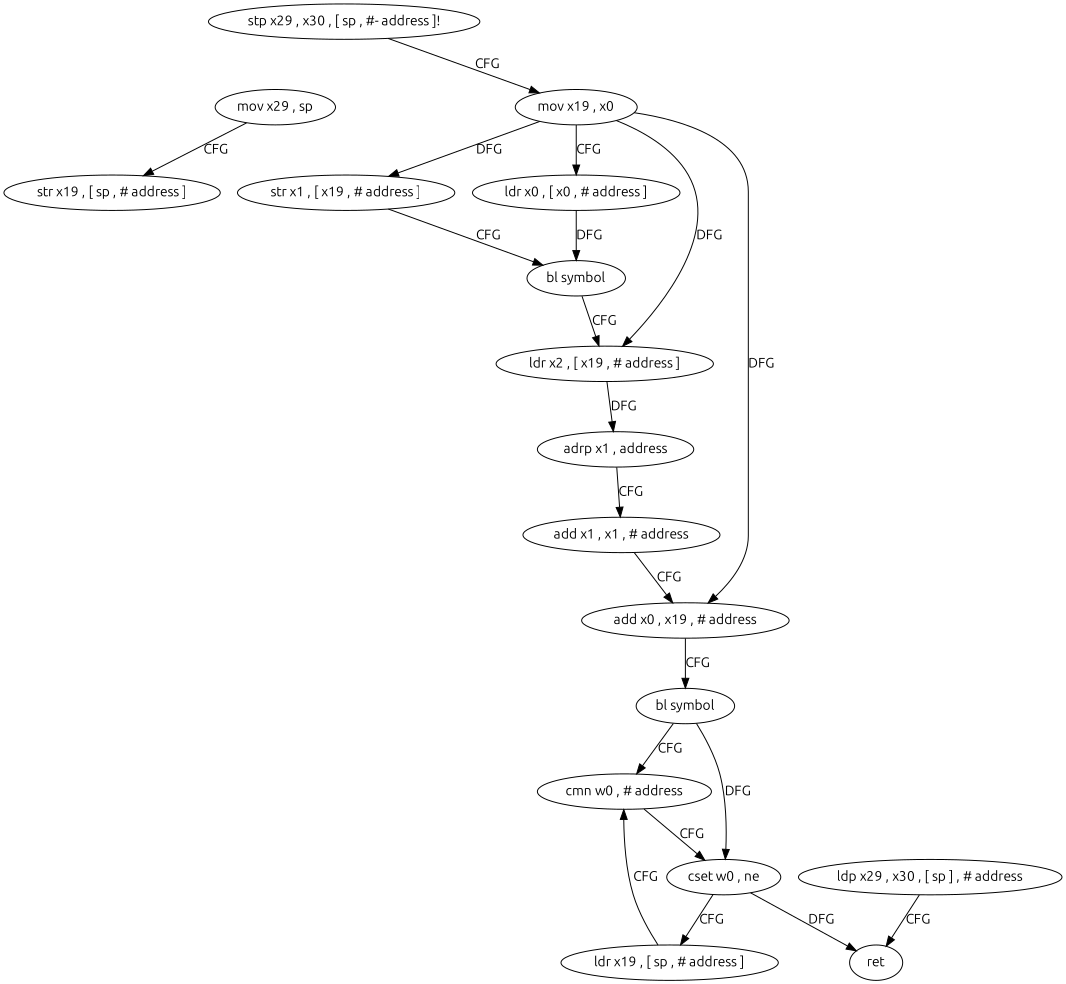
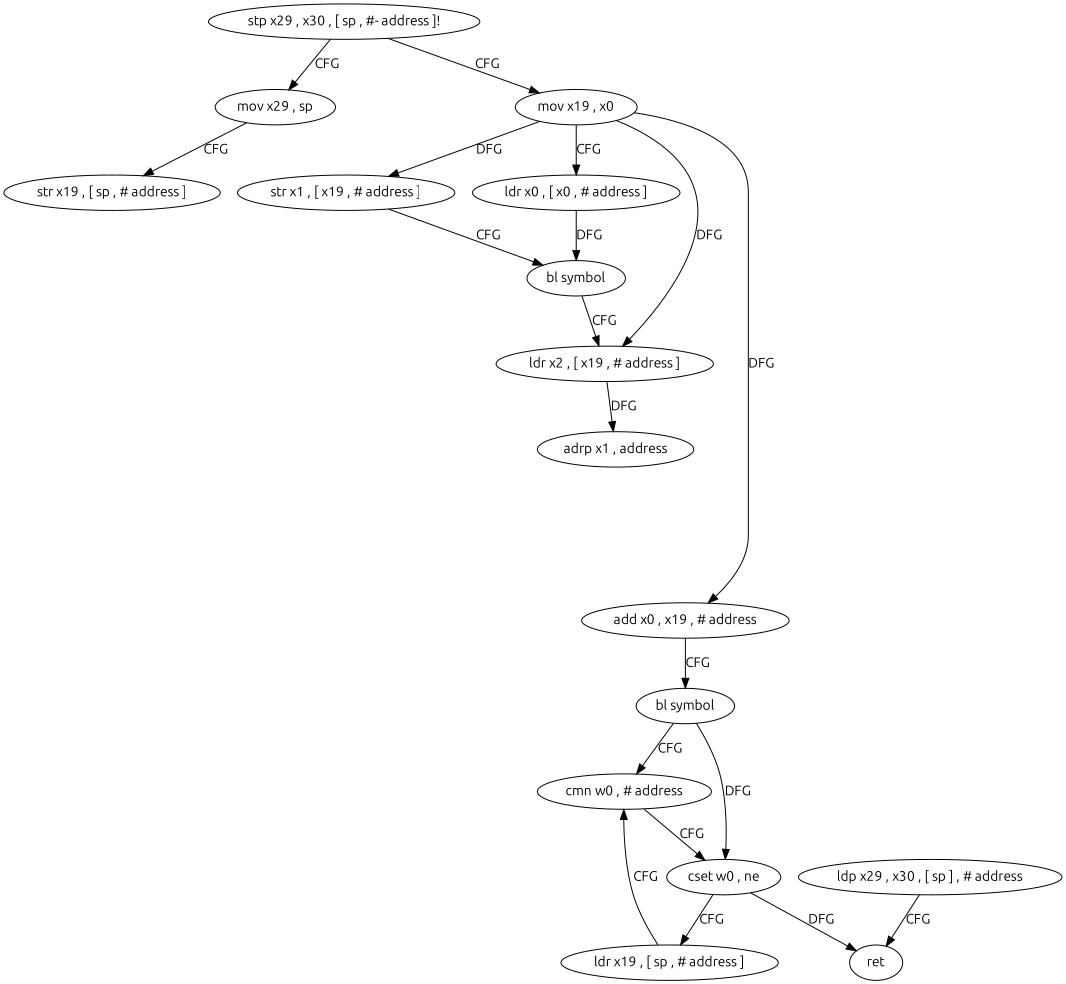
edge "stp x29 , x30 , [ sp , #- address ]!" -> "mov x29 , sp": added, label "CFG"
node "add x1 , x1 , # address": removed
